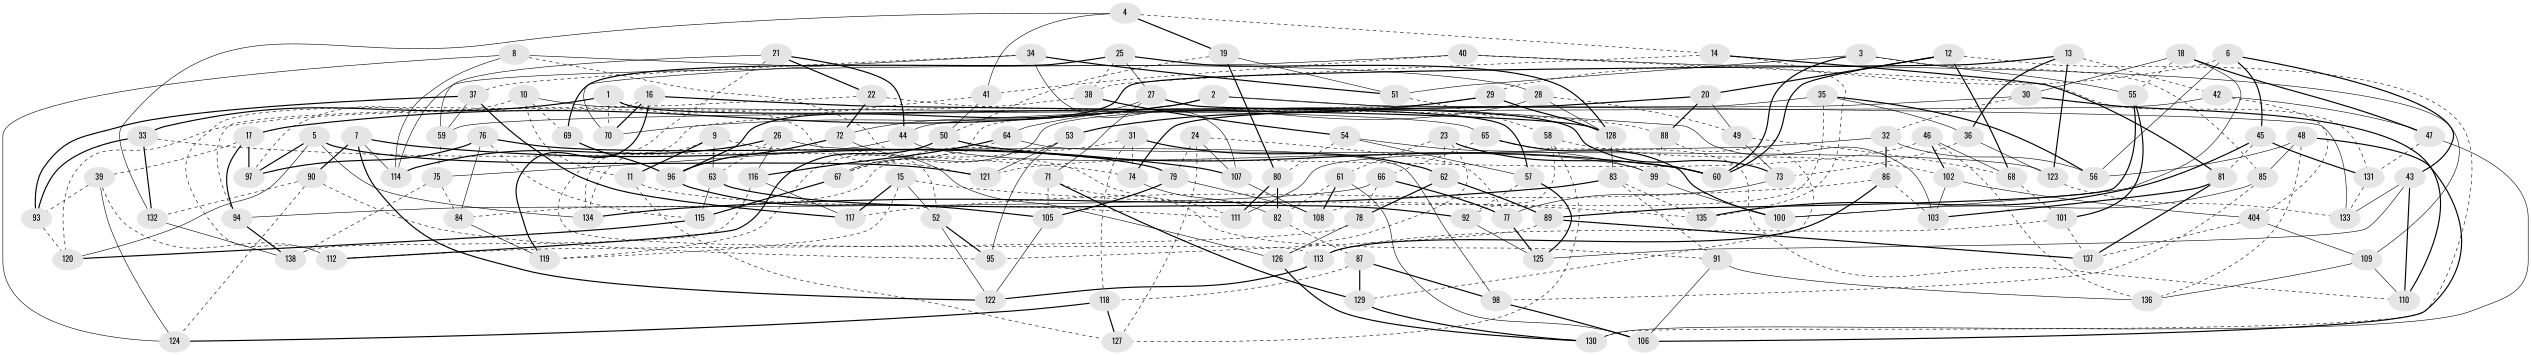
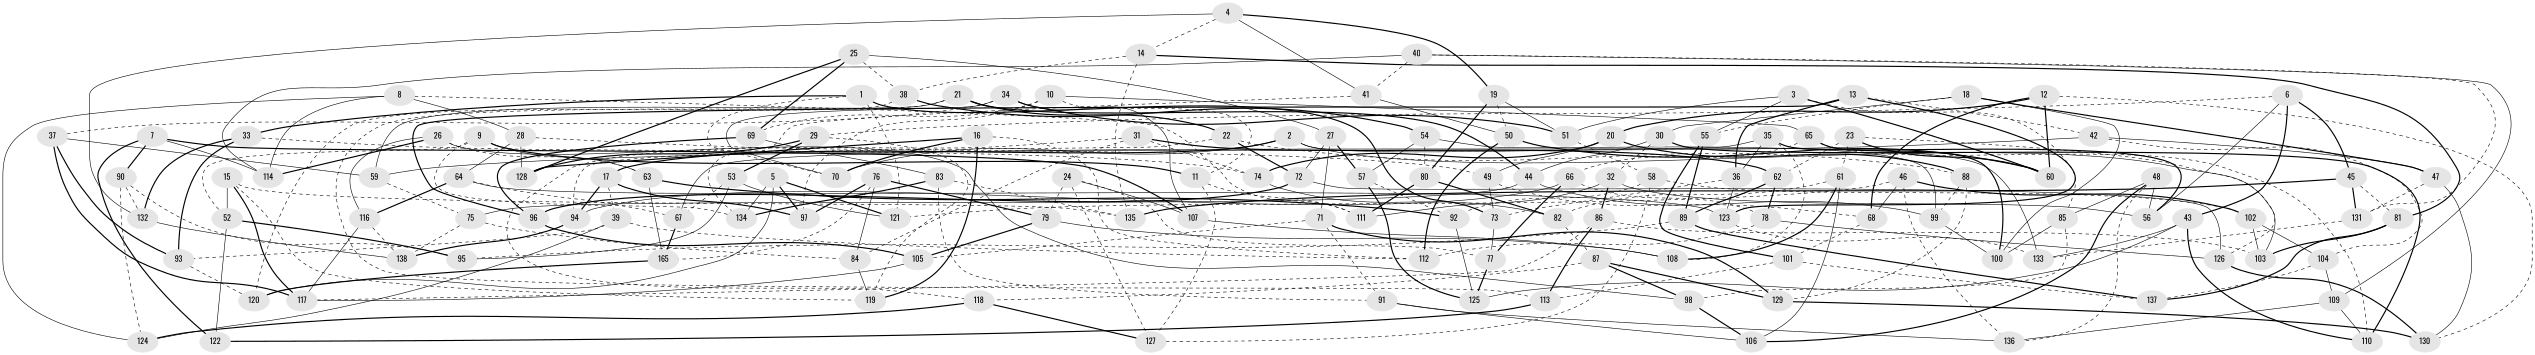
edge "128" -- "83": now "69" -- "83"
node "115": label "115" -> "165"
node "404": label "404" -> "104"
edge "105" -- "122": now "105" -- "117"
